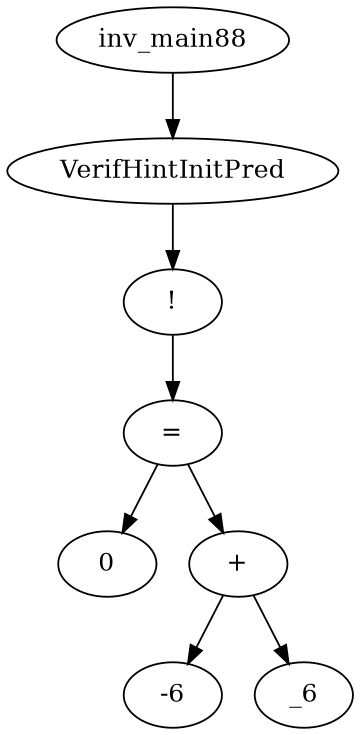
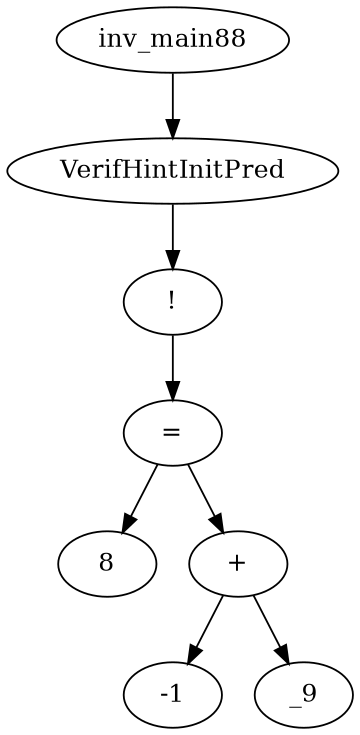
node "0": label "0" -> "8"
node "-6": label "-6" -> "-1"
node "_6": label "_6" -> "_9"
